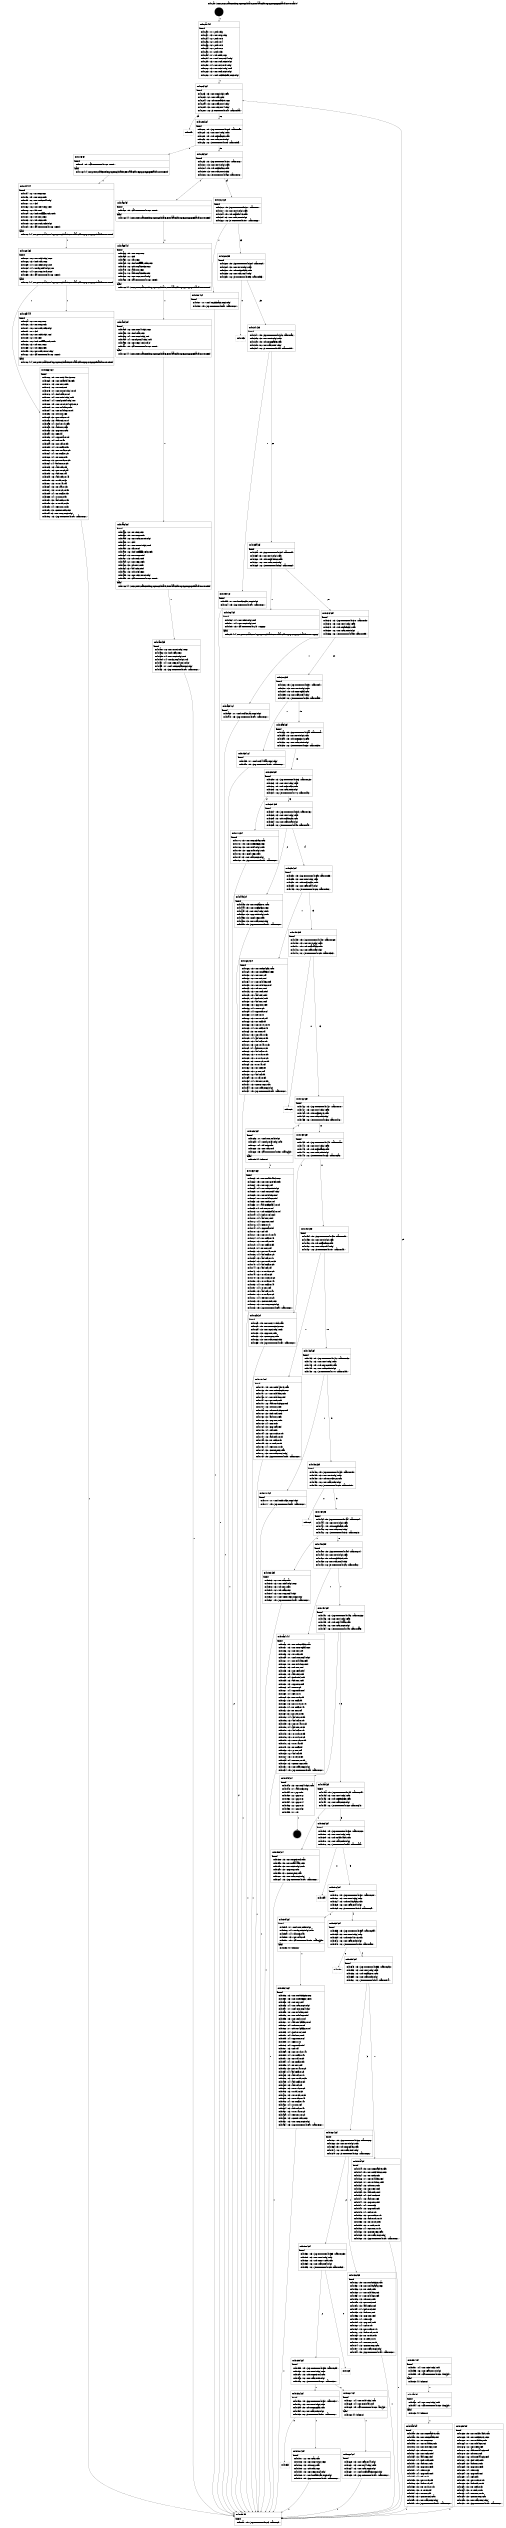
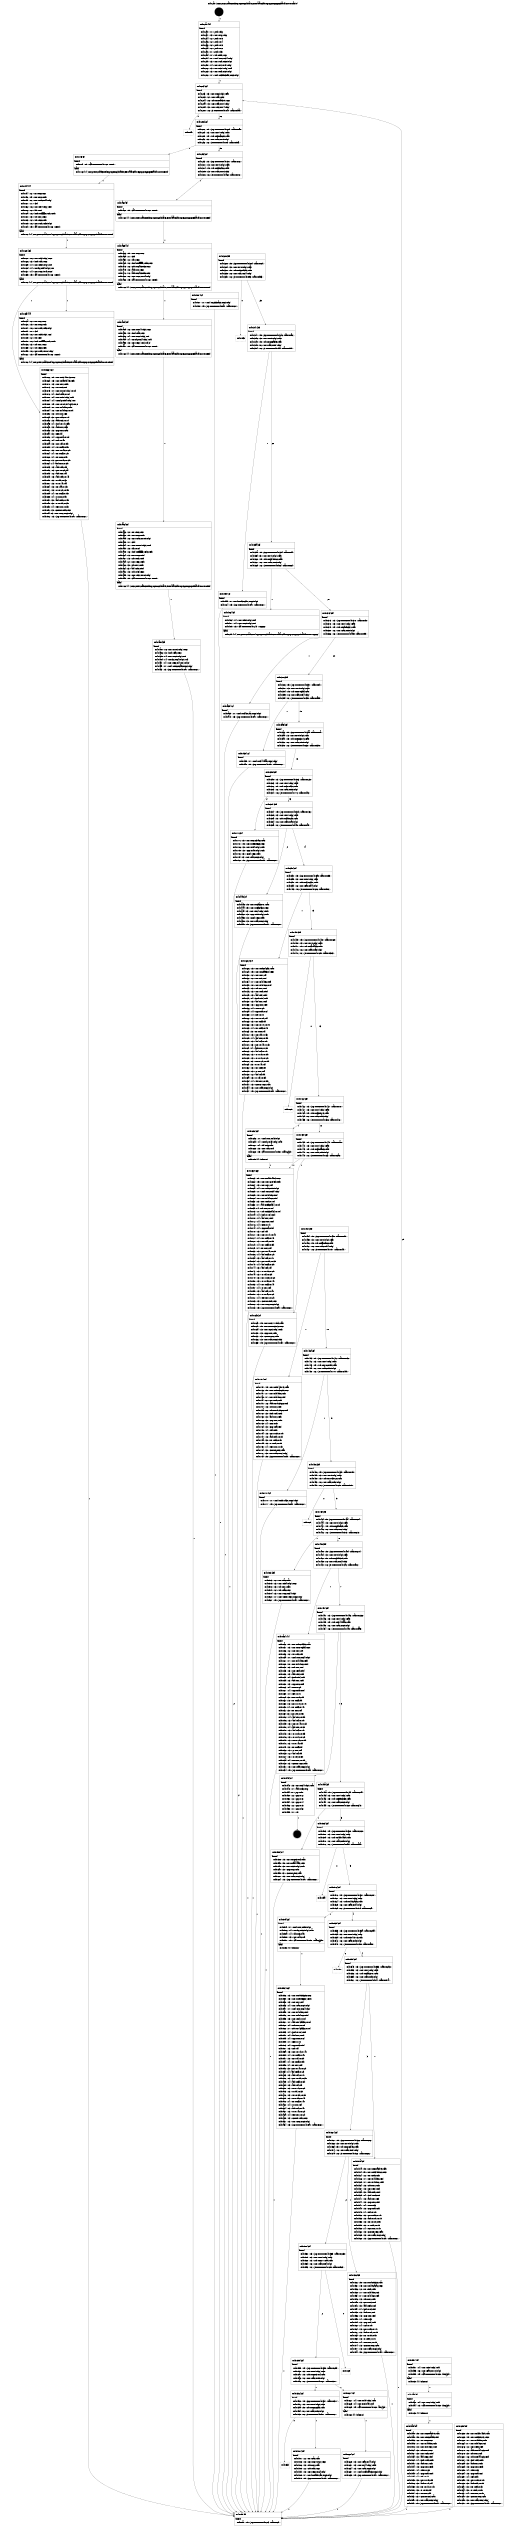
edge "0x4012cf [23]" -> "0x401e4b": label " 25" -> " 0"
node "0x401312 [22]": removed
edge "0x40143b [25]" -> "0x401454 [25]": now "0x40143b [25]" -> "0x4016cd [163]"
